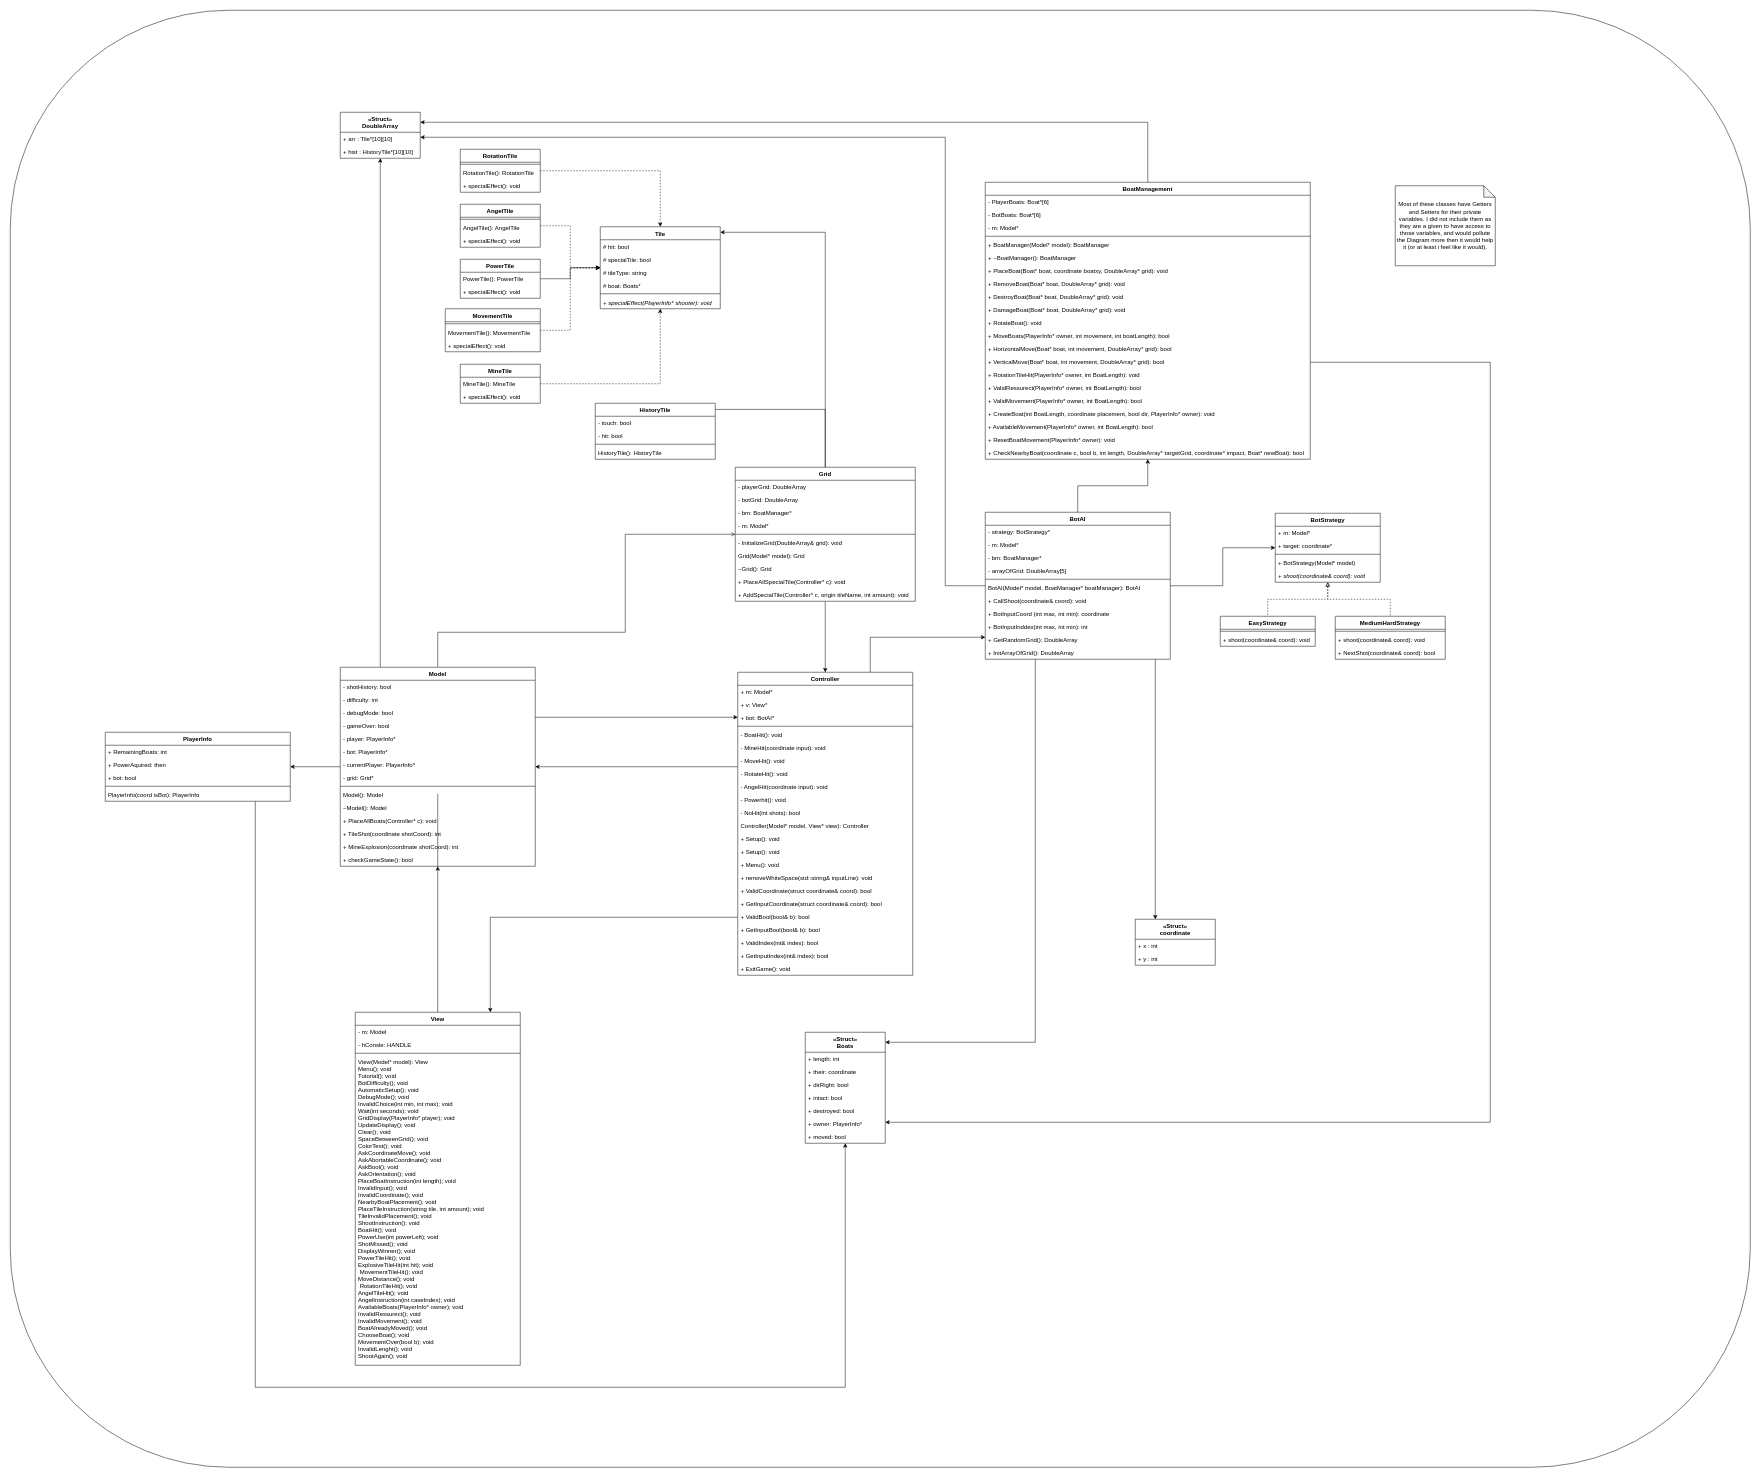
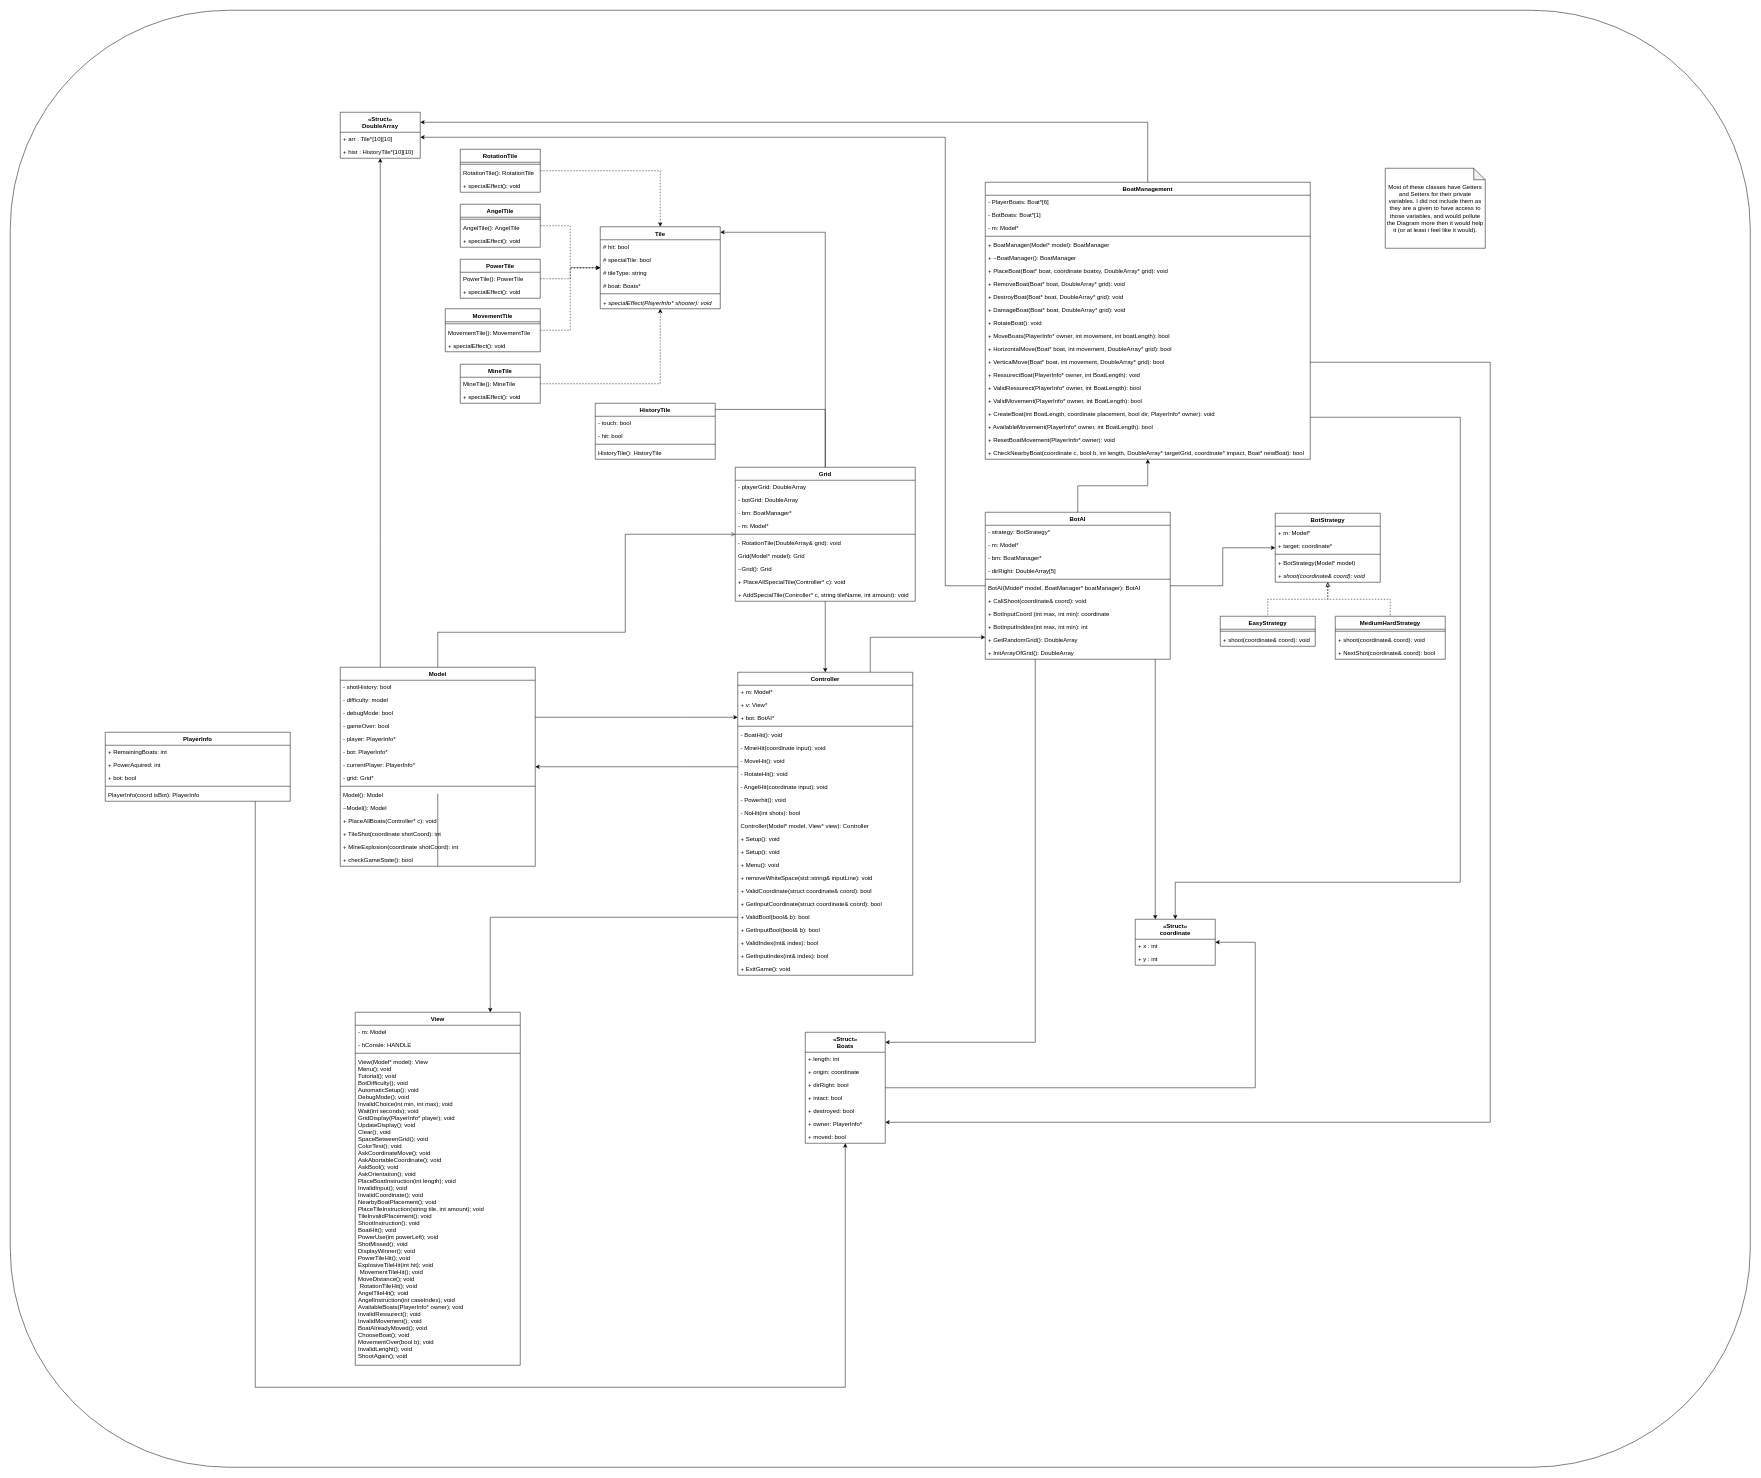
node "- BotBoats: Boat*[6]": label "- BotBoats: Boat*[6]" -> "- BotBoats: Boat*[1]"
node "Most of these classes have Getters and Setters for their private variables. I did not include them as they are a given to have access to those variables, and would pollute the Diagram more then it would help it (or at least i feel like it would).": moved (1445, 226) -> (1435, 208)
edge "AngelTile" -> "Tile": arrowhead classic -> none
edge "PowerTile" -> "Tile": style solid -> dashed
node "+ RotationTileHit(PlayerInfo* owner, int BoatLength): void": label "+ RotationTileHit(PlayerInfo* owner, int BoatLength): void" -> "+ RessurectBoat(PlayerInfo* owner, int BoatLength): void"
node "- InitializeGrid(DoubleArray& grid): void": label "- InitializeGrid(DoubleArray& grid): void" -> "- RotationTile(DoubleArray& grid): void"
node "- arrayOfGrid: DoubleArray[5]": label "- arrayOfGrid: DoubleArray[5]" -> "- dirRight: DoubleArray[5]"
node "+ AddSpecialTile(Controller* c, origin tileName, int amount): void": label "+ AddSpecialTile(Controller* c, origin tileName, int amount): void" -> "+ AddSpecialTile(Controller* c, string tileName, int amount): void"
node "- difficulty: int": label "- difficulty: int" -> "- difficulty: model"
node "+ PowerAquired: then": label "+ PowerAquired: then" -> "+ PowerAquired: int"
edge "Model" -> "PlayerInfo": removed
edge "View" -> "Model": removed
edge "BoatManagement" -> "«Struct» coordinate": added
edge "«Struct» Boats" -> "«Struct» coordinate": added
node "+ their: coordinate": label "+ their: coordinate" -> "+ origin: coordinate"
